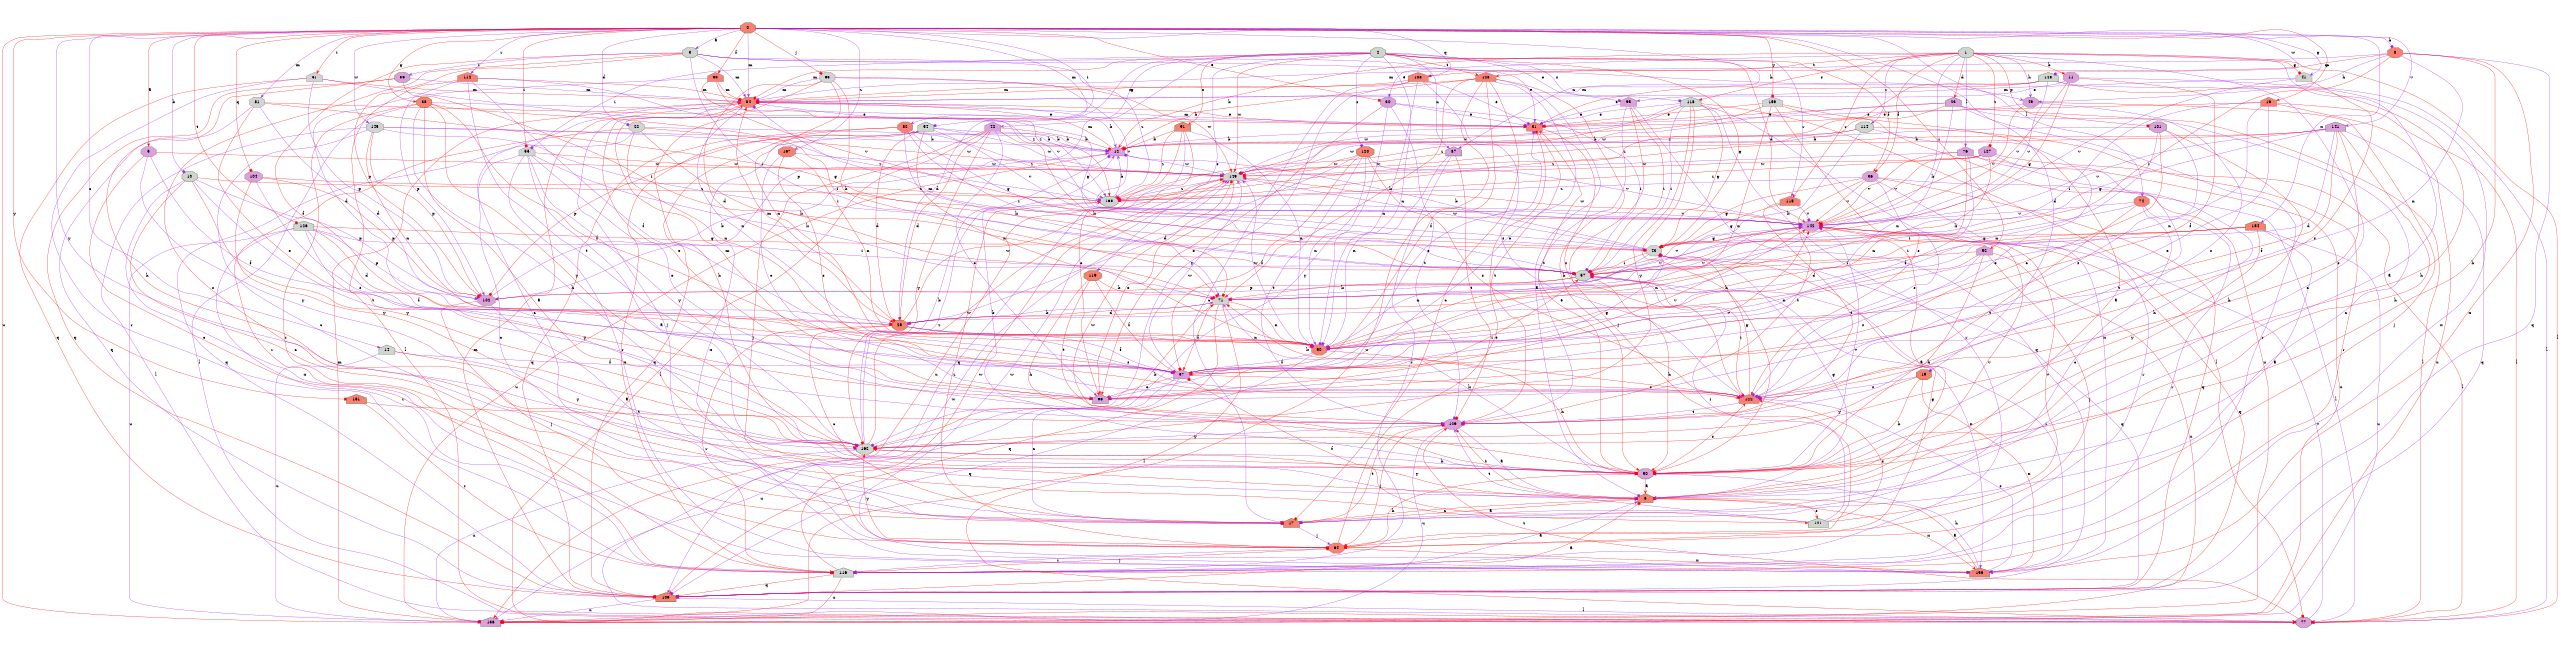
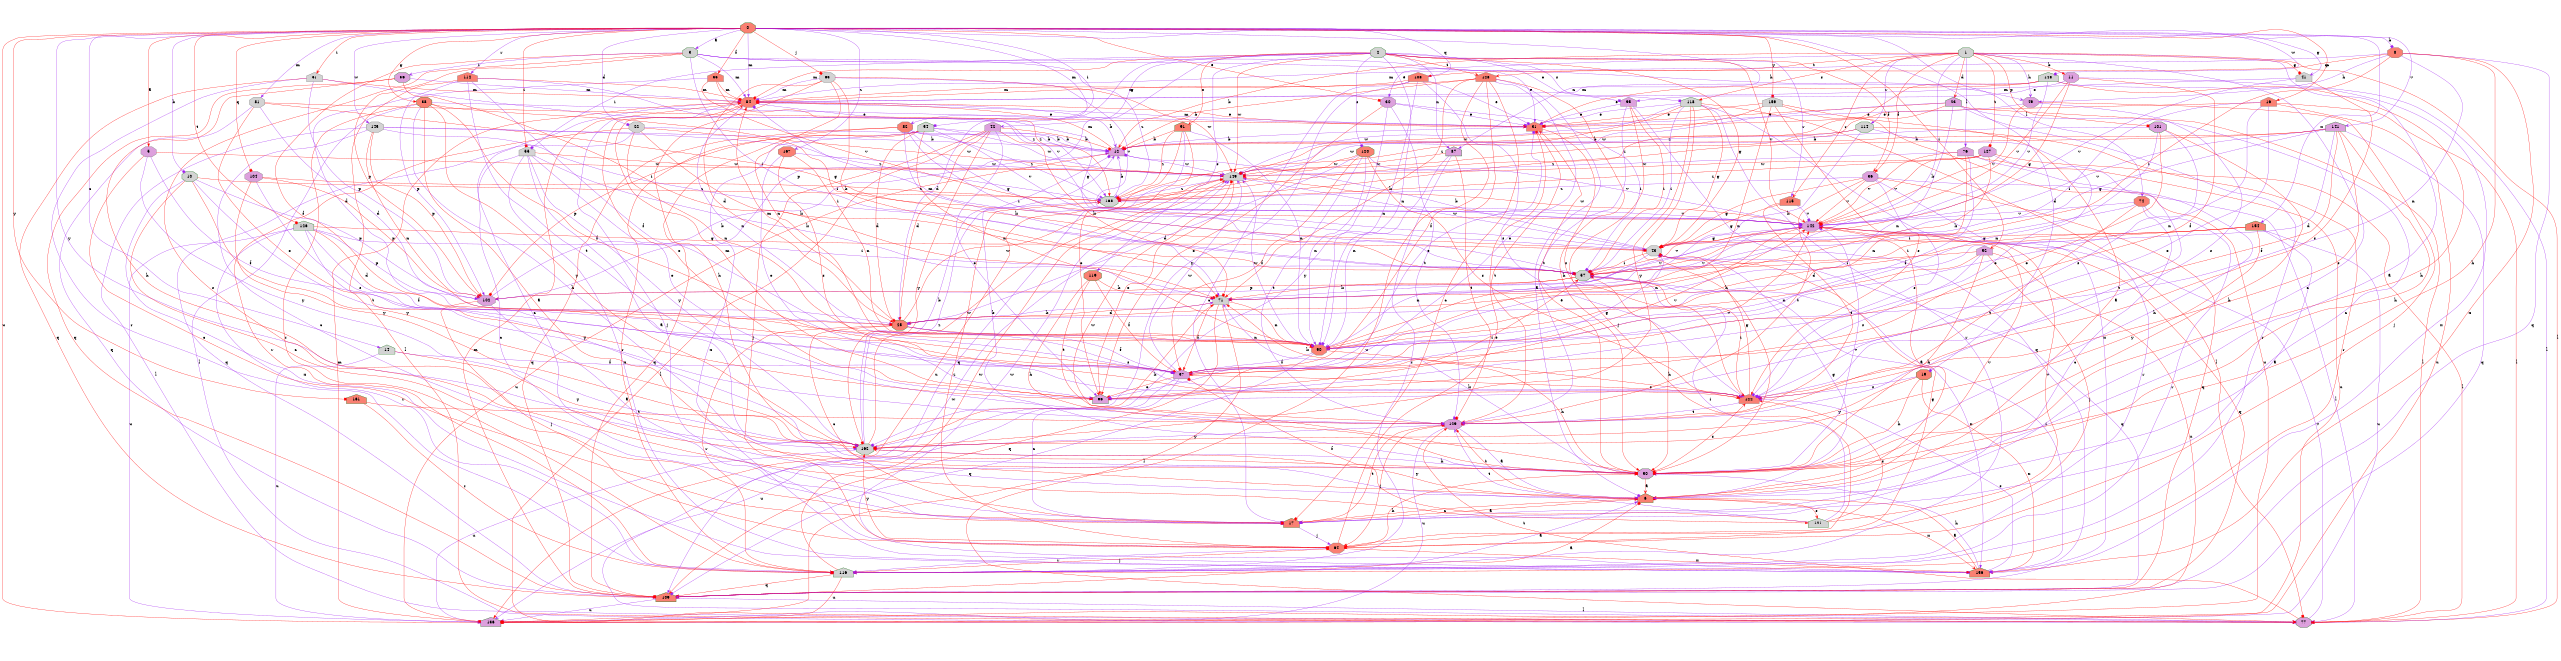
edge "2" -> "142": label "d" -> "v"
